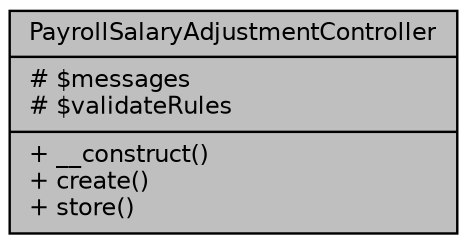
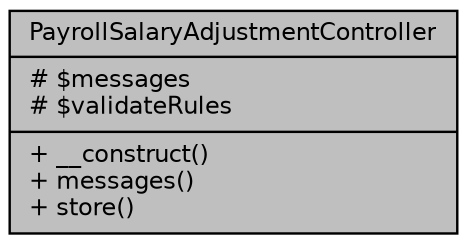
node "PayrollSalaryAdjustmentController": text "+ create()" -> "+ messages()"
